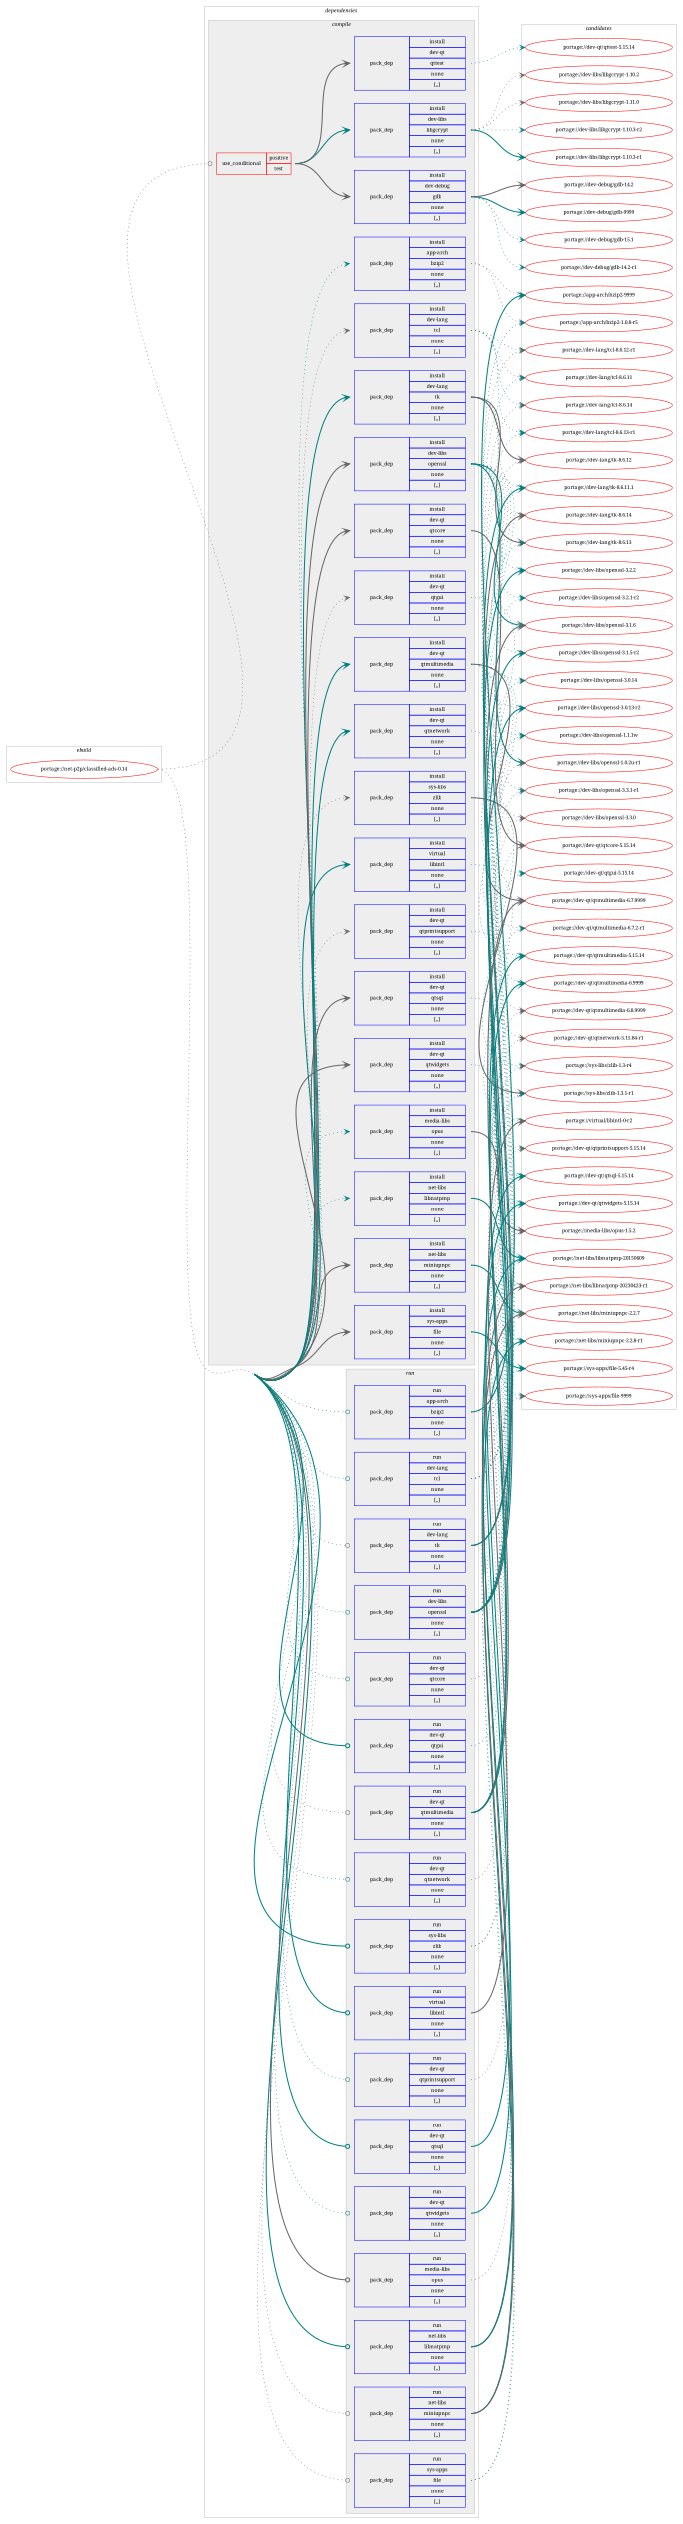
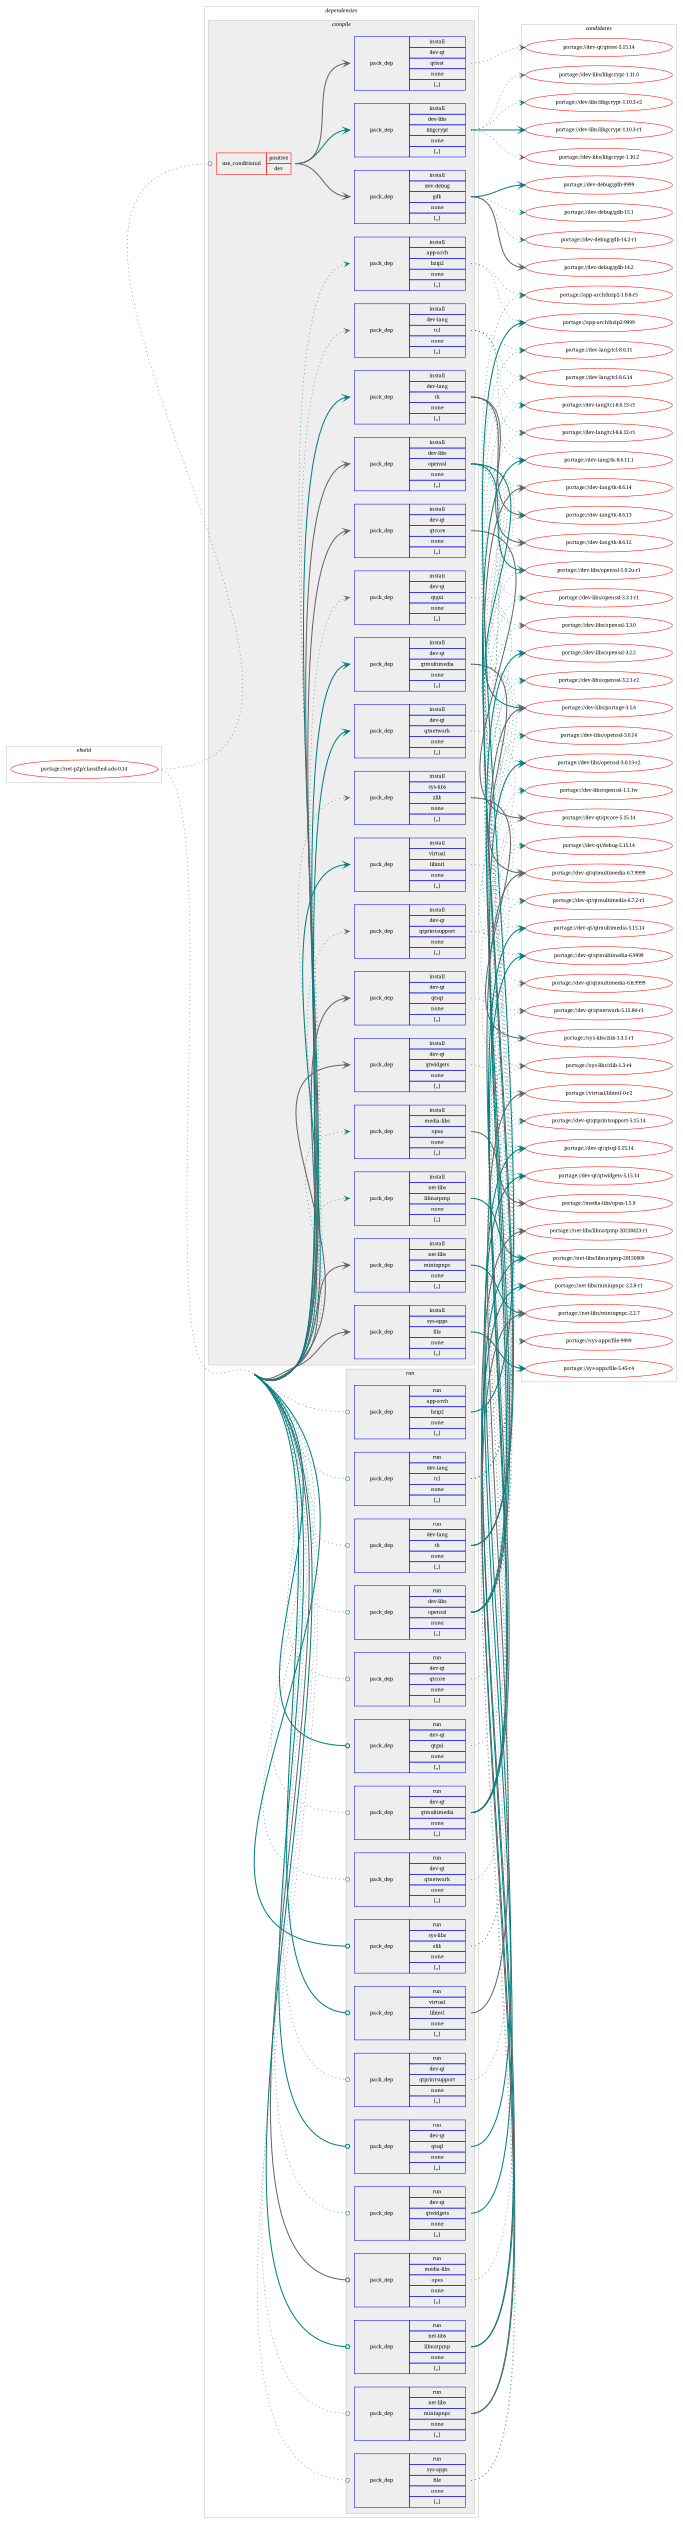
node "use_conditional": text "test" -> "dev"
node "portage://dev-libs/openssl-3.1.6": label "portage://dev-libs/openssl-3.1.6" -> "portage://dev-libs/portage-3.1.6"
node "portage://dev-libs/openssl-3.1.5-r2": removed
node "portage://dev-qt/qtgui-5.15.14": label "portage://dev-qt/qtgui-5.15.14" -> "portage://dev-qt/debug-5.15.14"
node "portage://media-libs/opus-1.5.2": label "portage://media-libs/opus-1.5.2" -> "portage://media-libs/opus-1.5.9"
